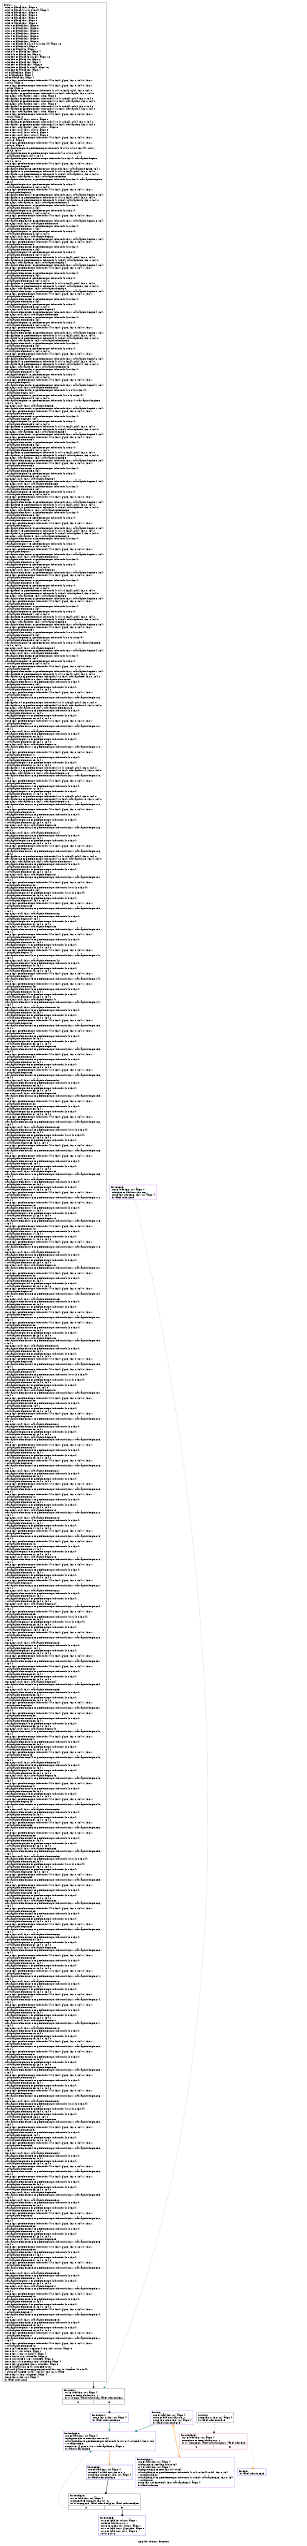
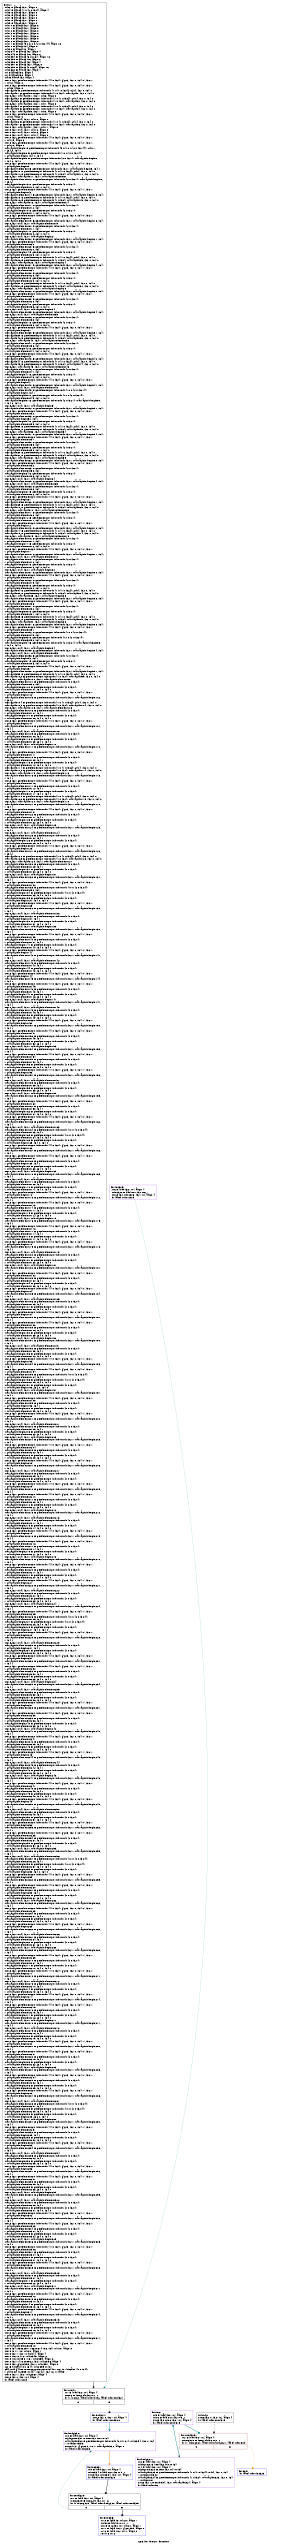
edge "for.inc:" -> "for.body330:": now "for.inc:" -> "for.cond319:"
edge "for.body321:" -> "for.inc:": color darkorange -> teal
edge "for.cond319:" -> "for.body321:": color darkorange -> black
